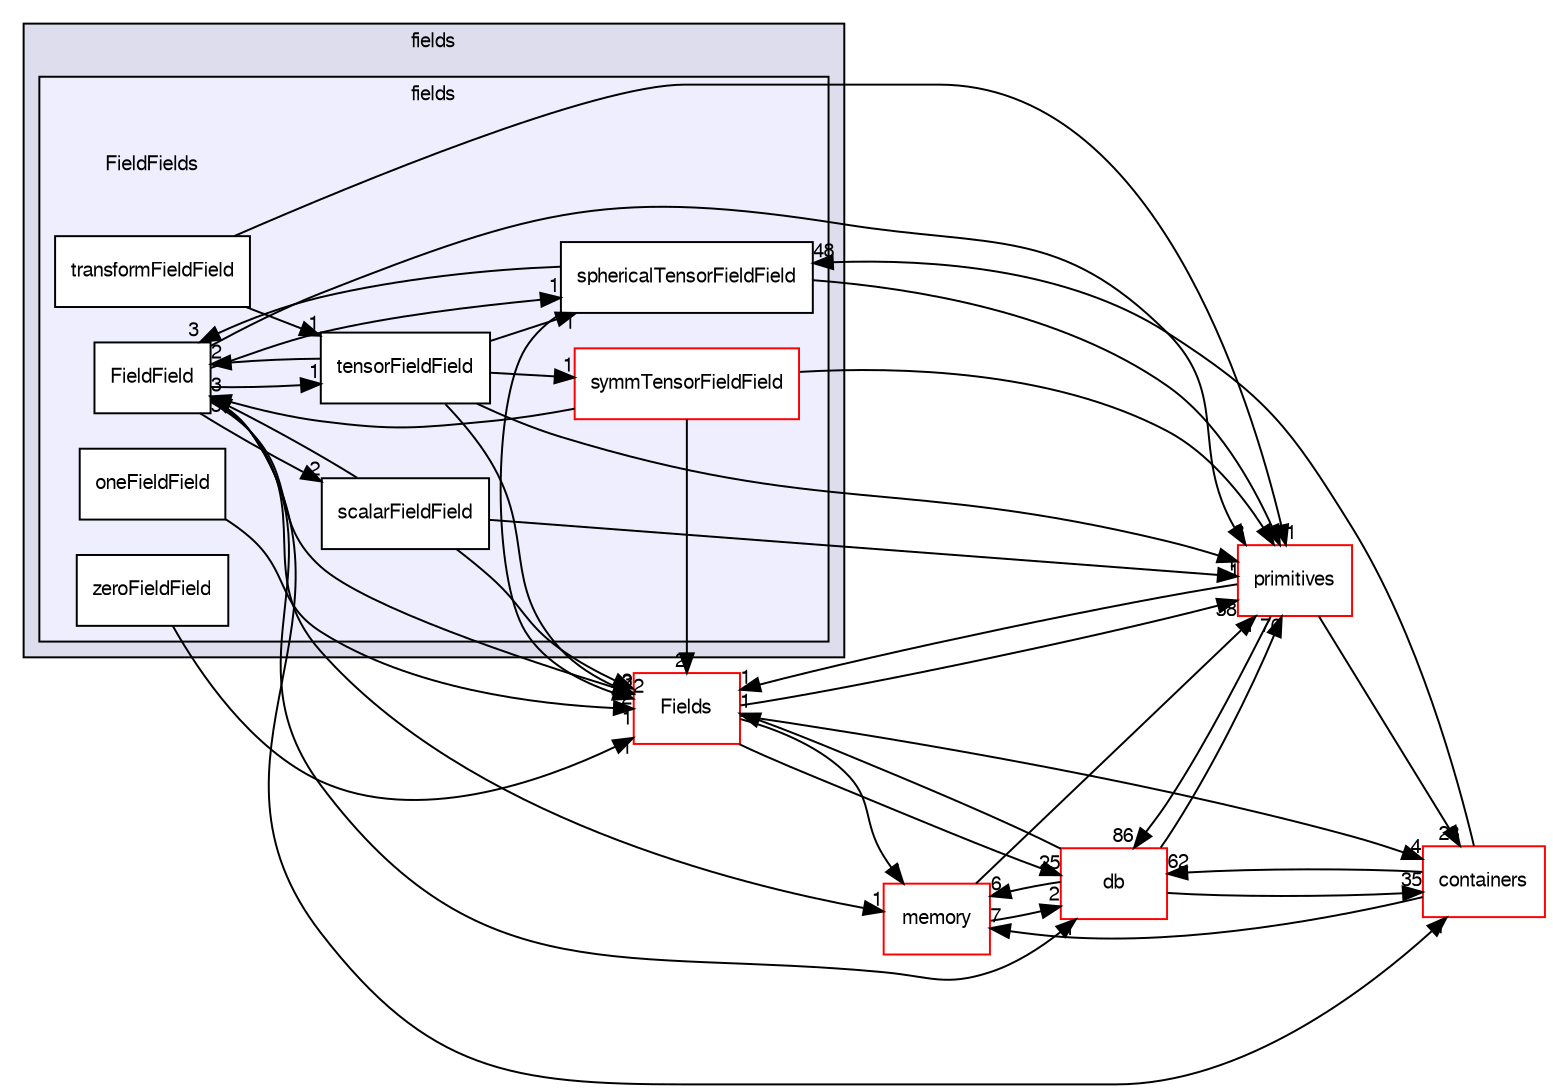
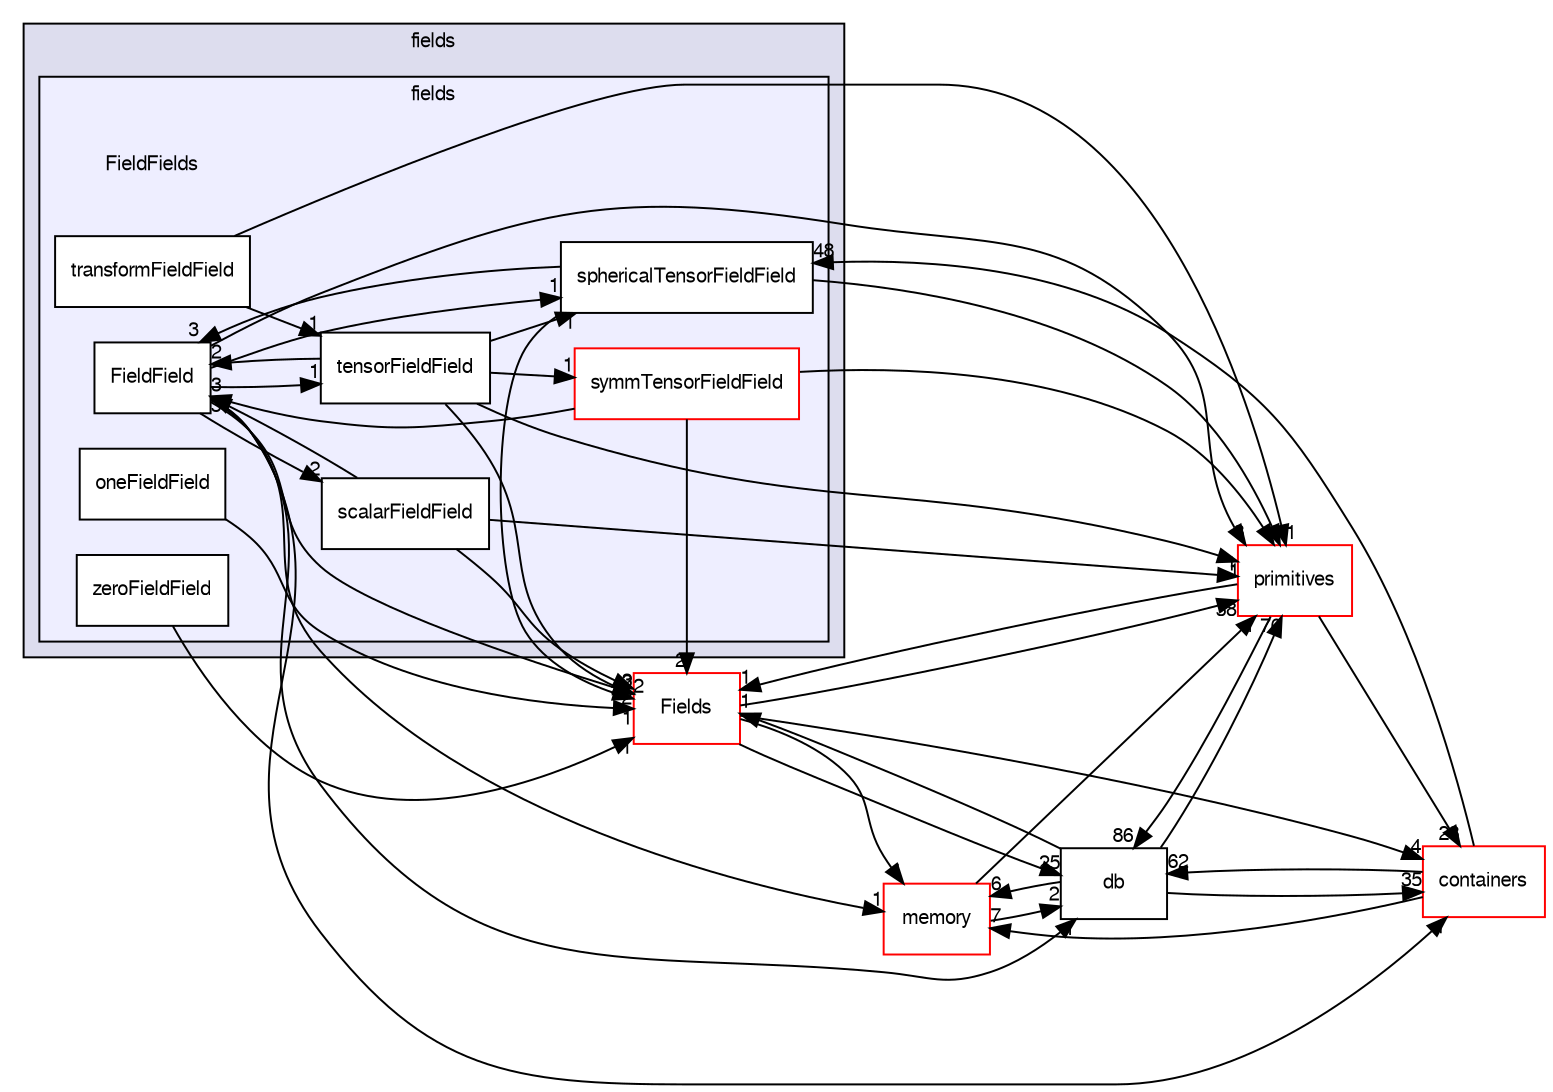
node "db": color red -> black
